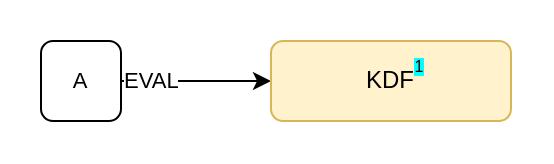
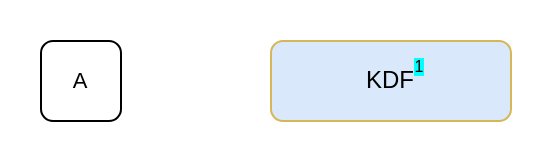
edge "A" -> "KDF": removed, label "EVAL"
node "KDF": fillcolor #fff2cc -> #dae8fc
